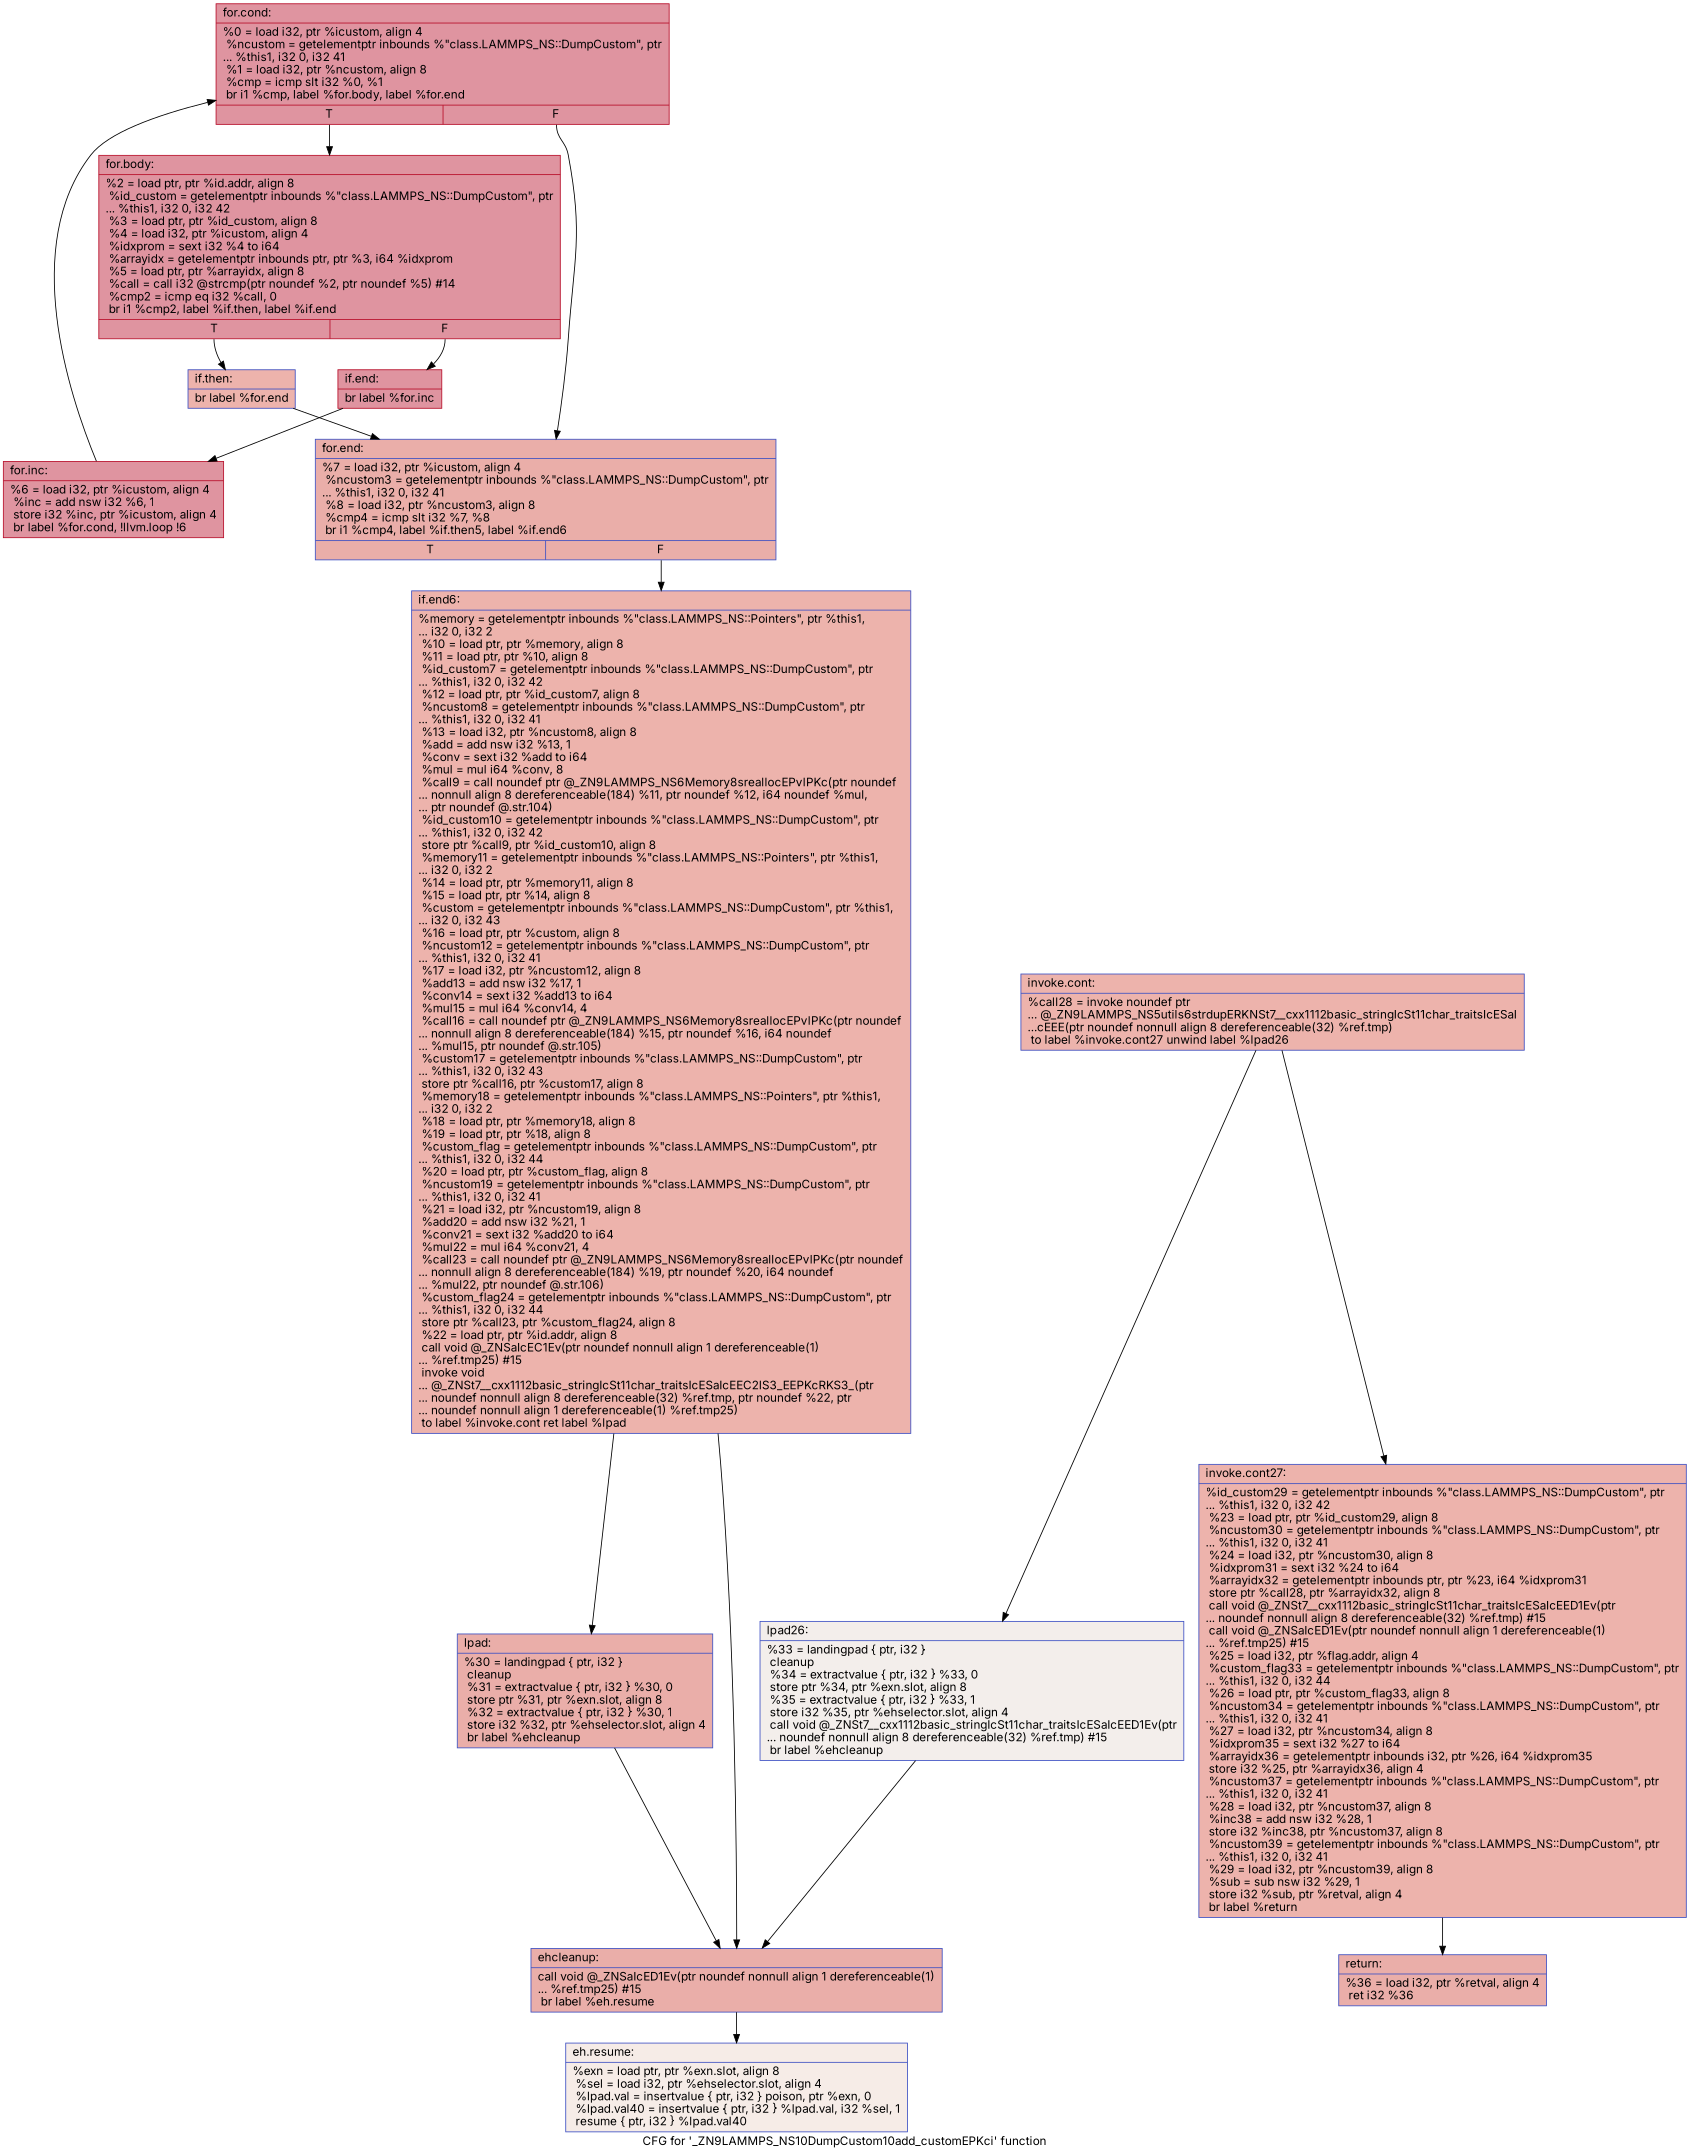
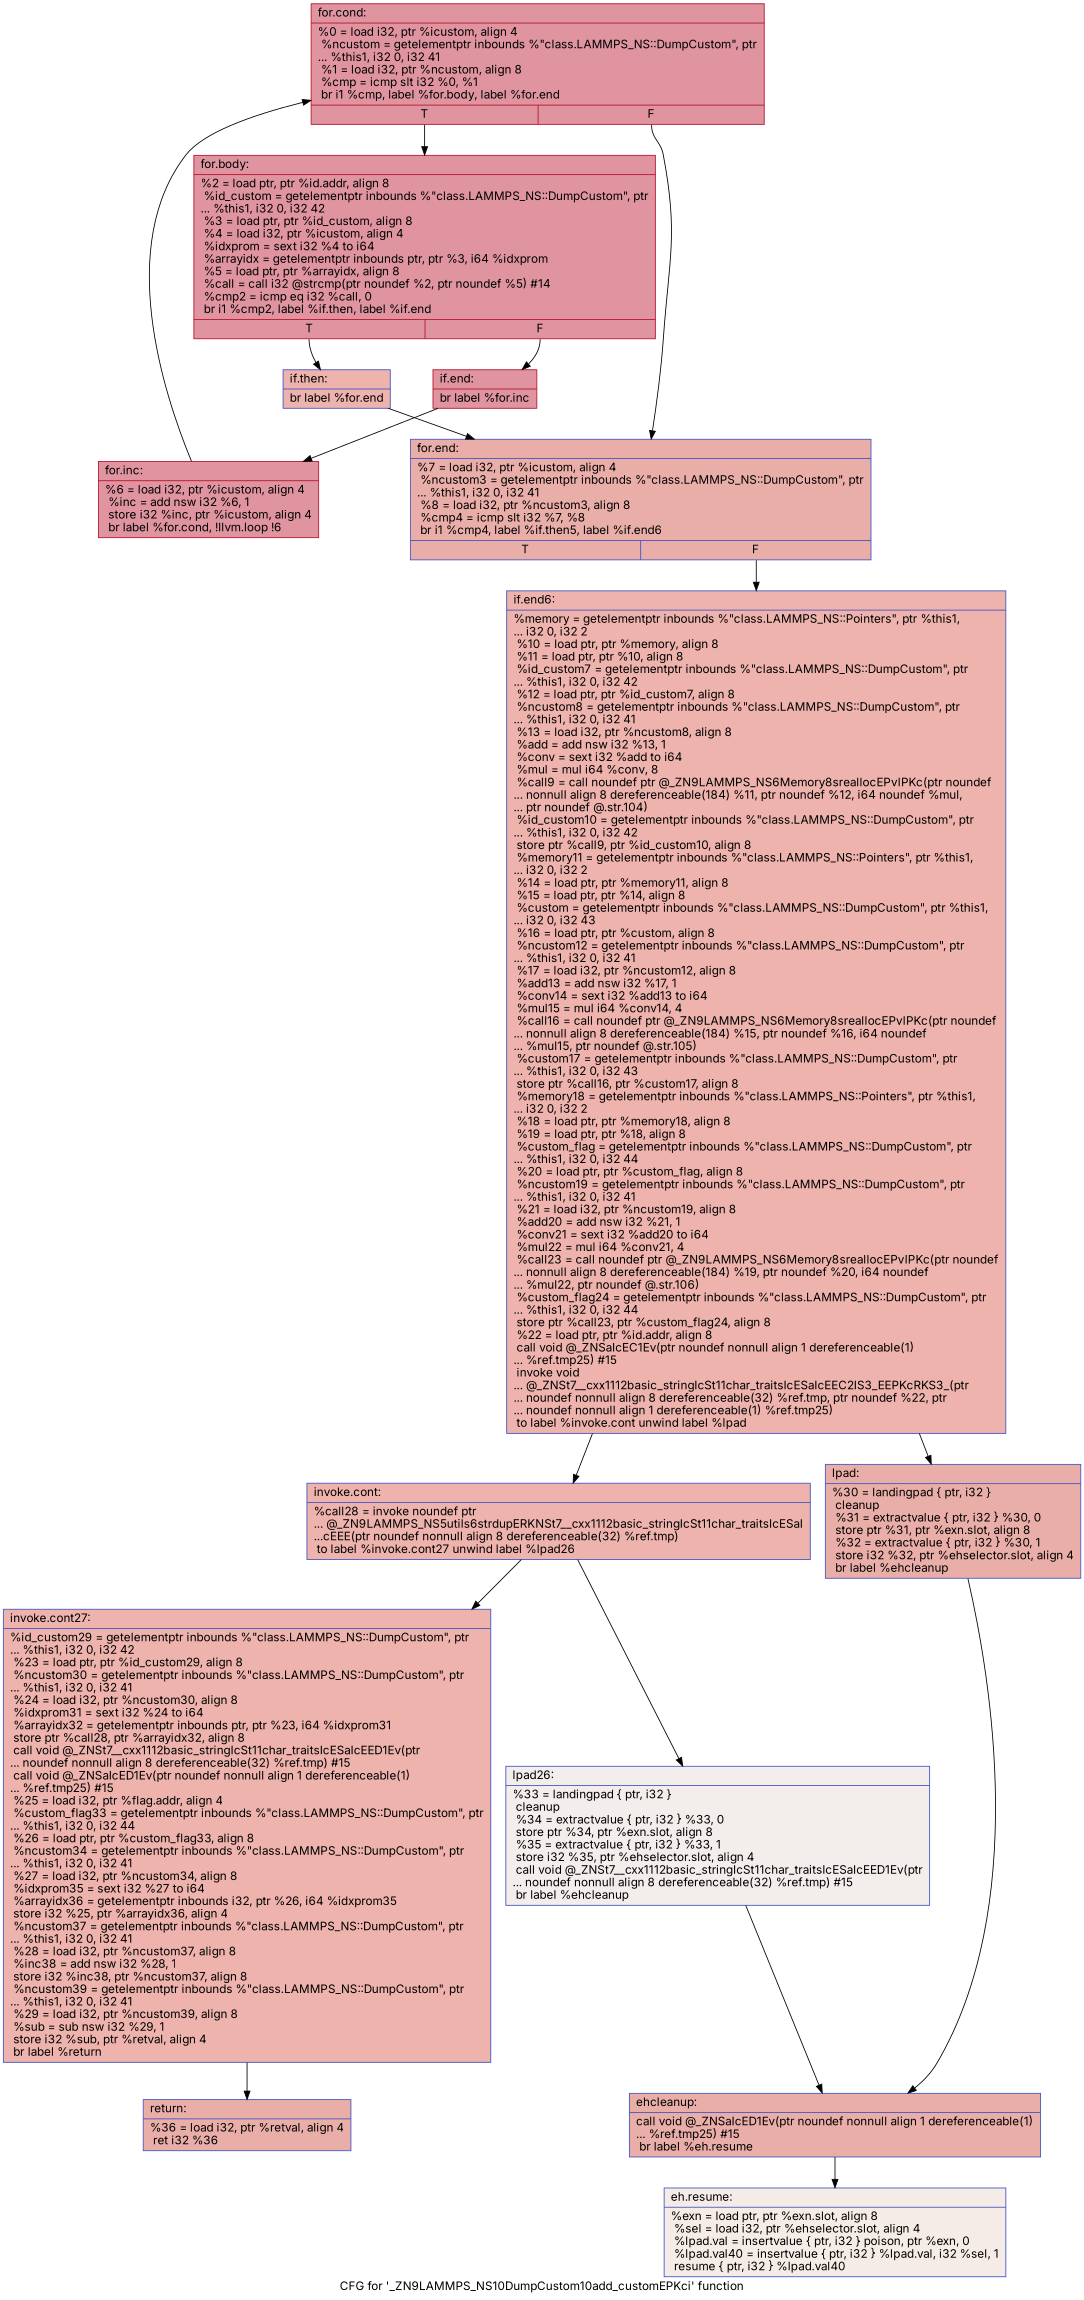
node "if.end6:": text "to label %invoke.cont ret label %lpad" -> "to label %invoke.cont unwind label %lpad"
edge "if.end6:" -> "ehcleanup:": now "if.end6:" -> "invoke.cont:"
